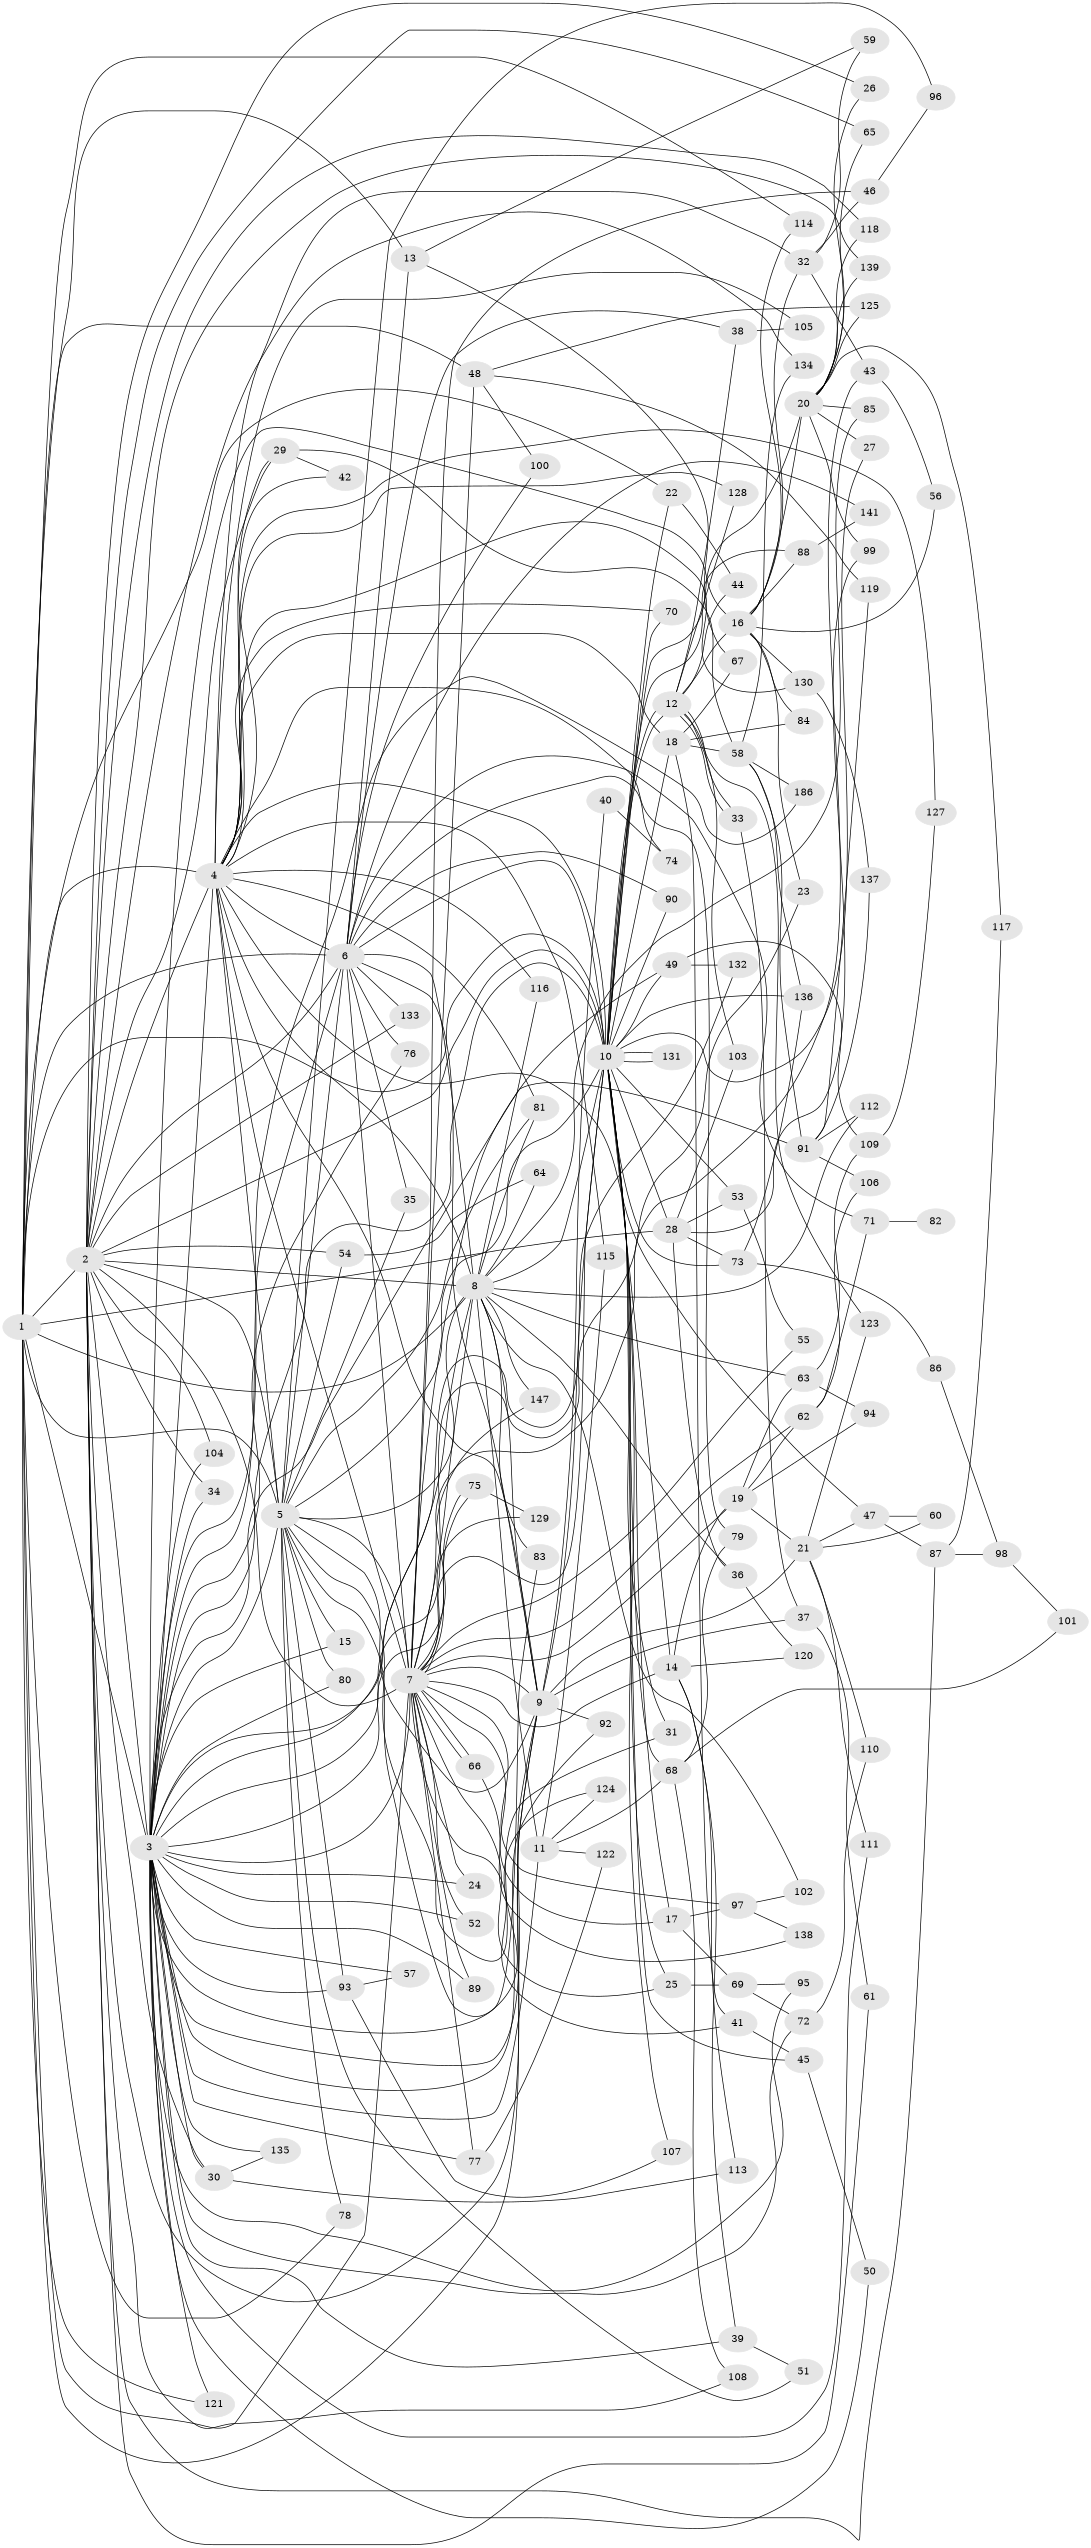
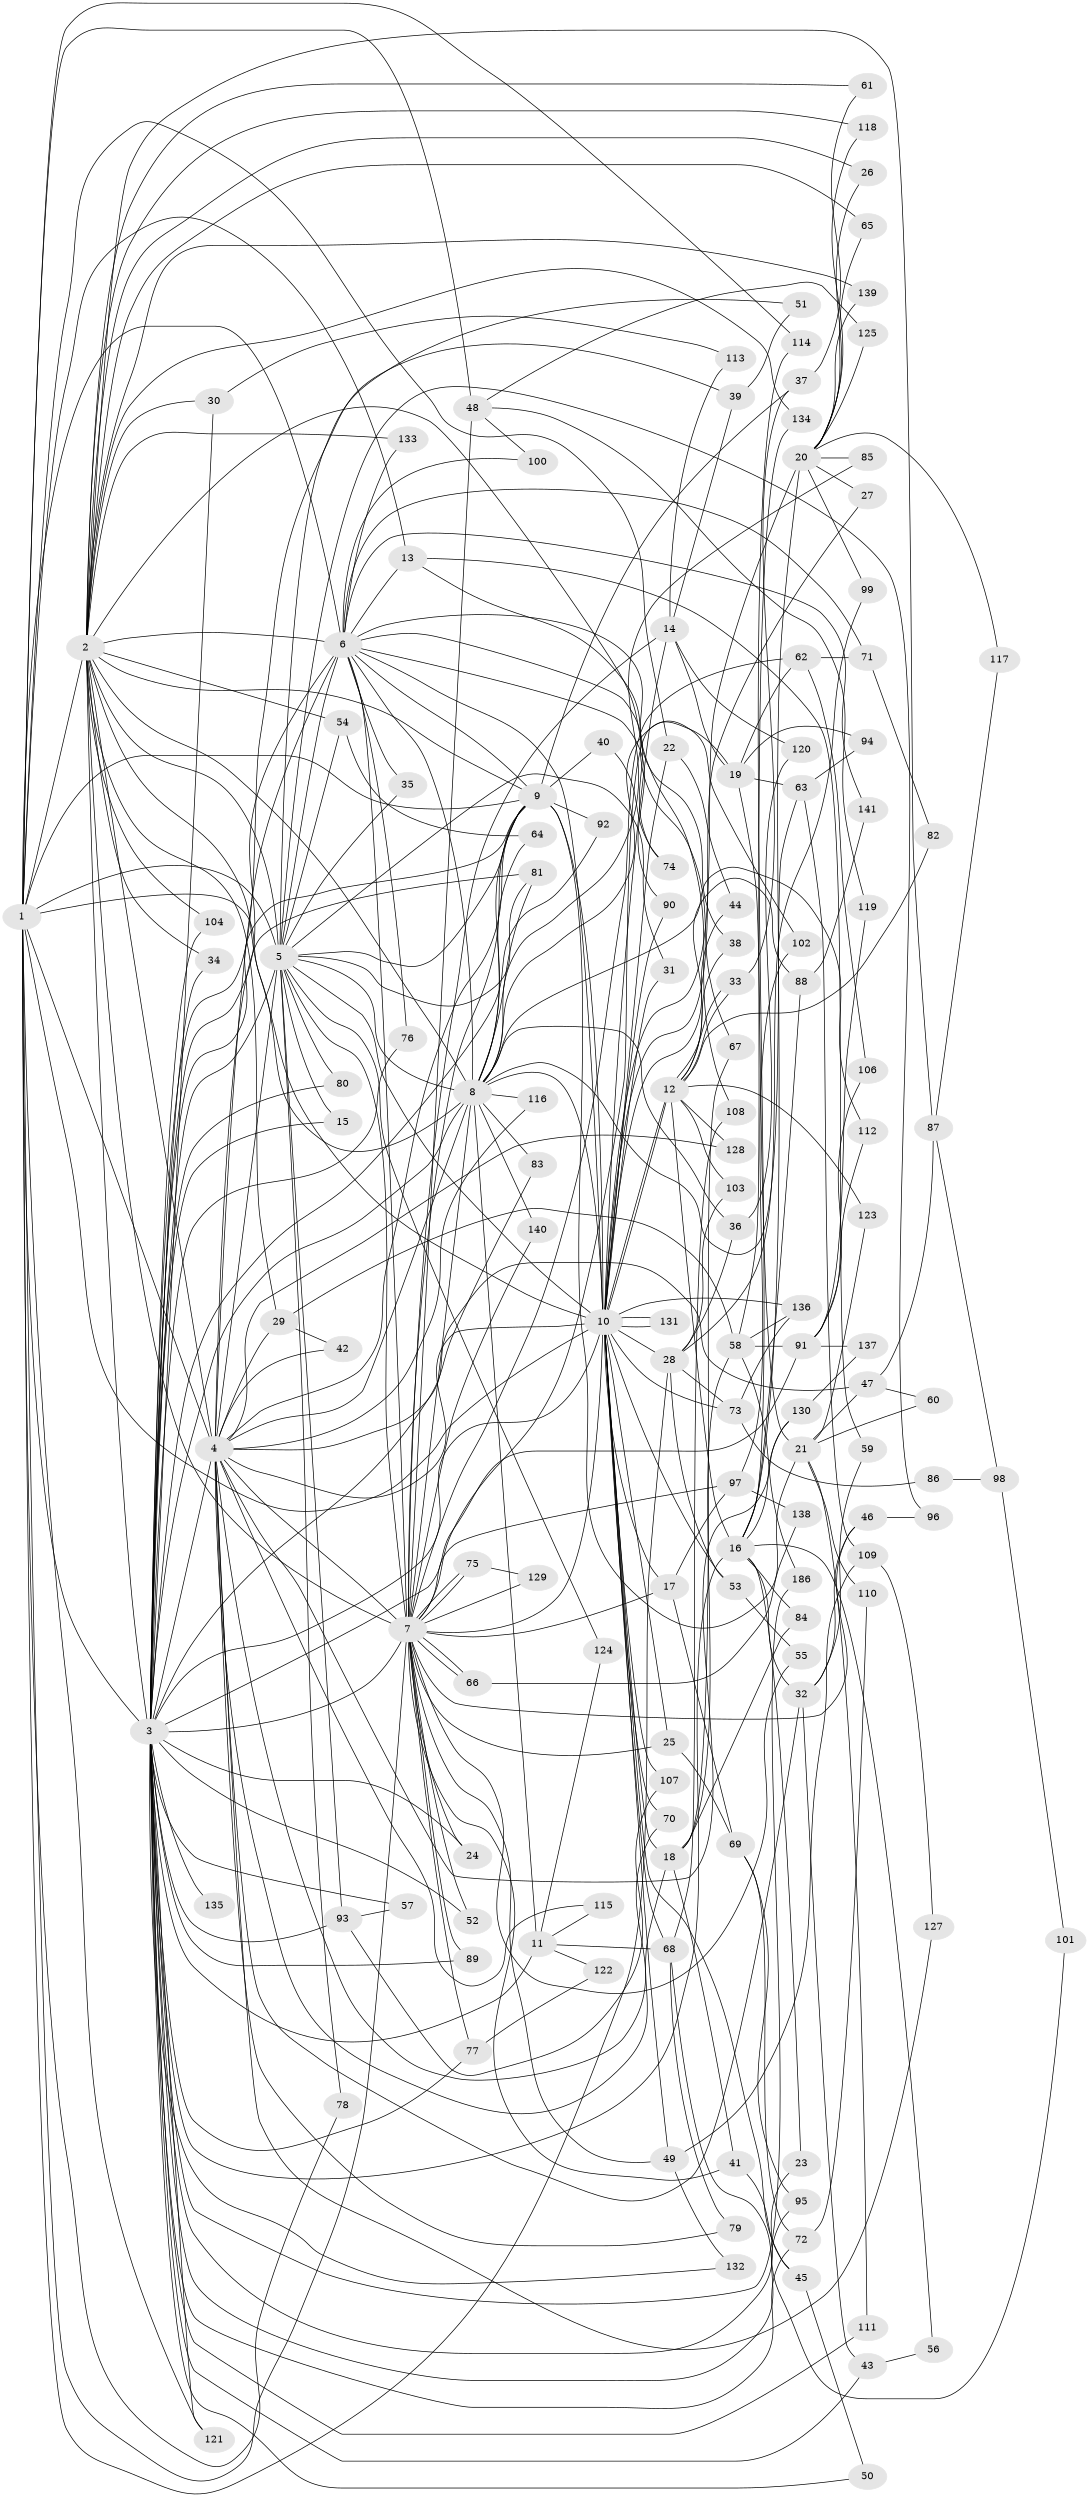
node "105": removed
edge "82" -- "12": added
node "147": label "147" -> "140"
edge "135" -- "30": removed
